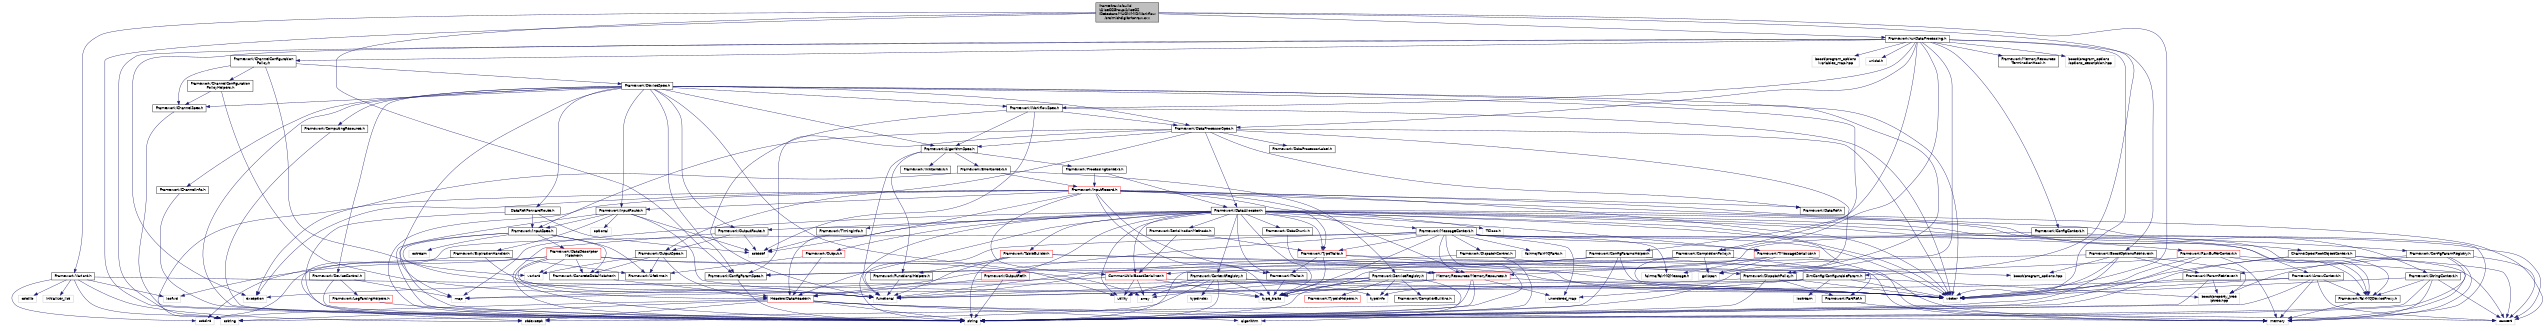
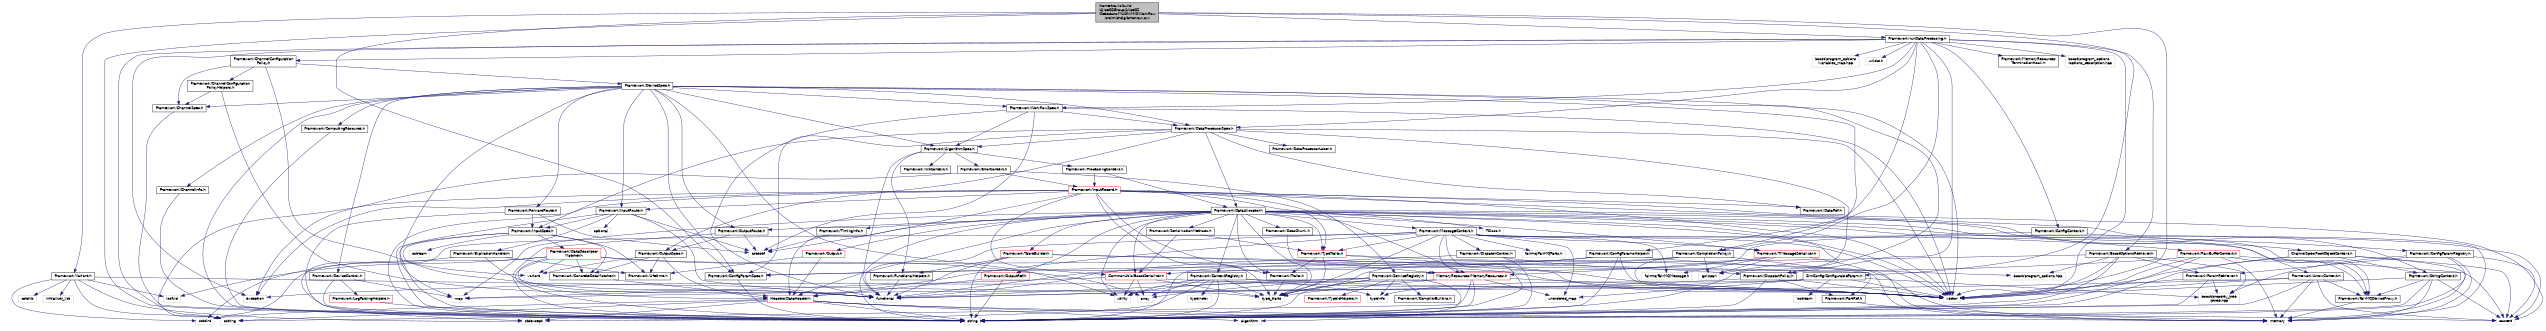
node "DataRef/ForwardRoute.h": label "DataRef/ForwardRoute.h" -> "Framework/ForwardRoute.h"
edge "ChannelSpec/RootObjectContext.h" -> "Framework/FairMQDeviceProxy.h": now "ChannelSpec/RootObjectContext.h" -> "Framework/StringContext.h"
